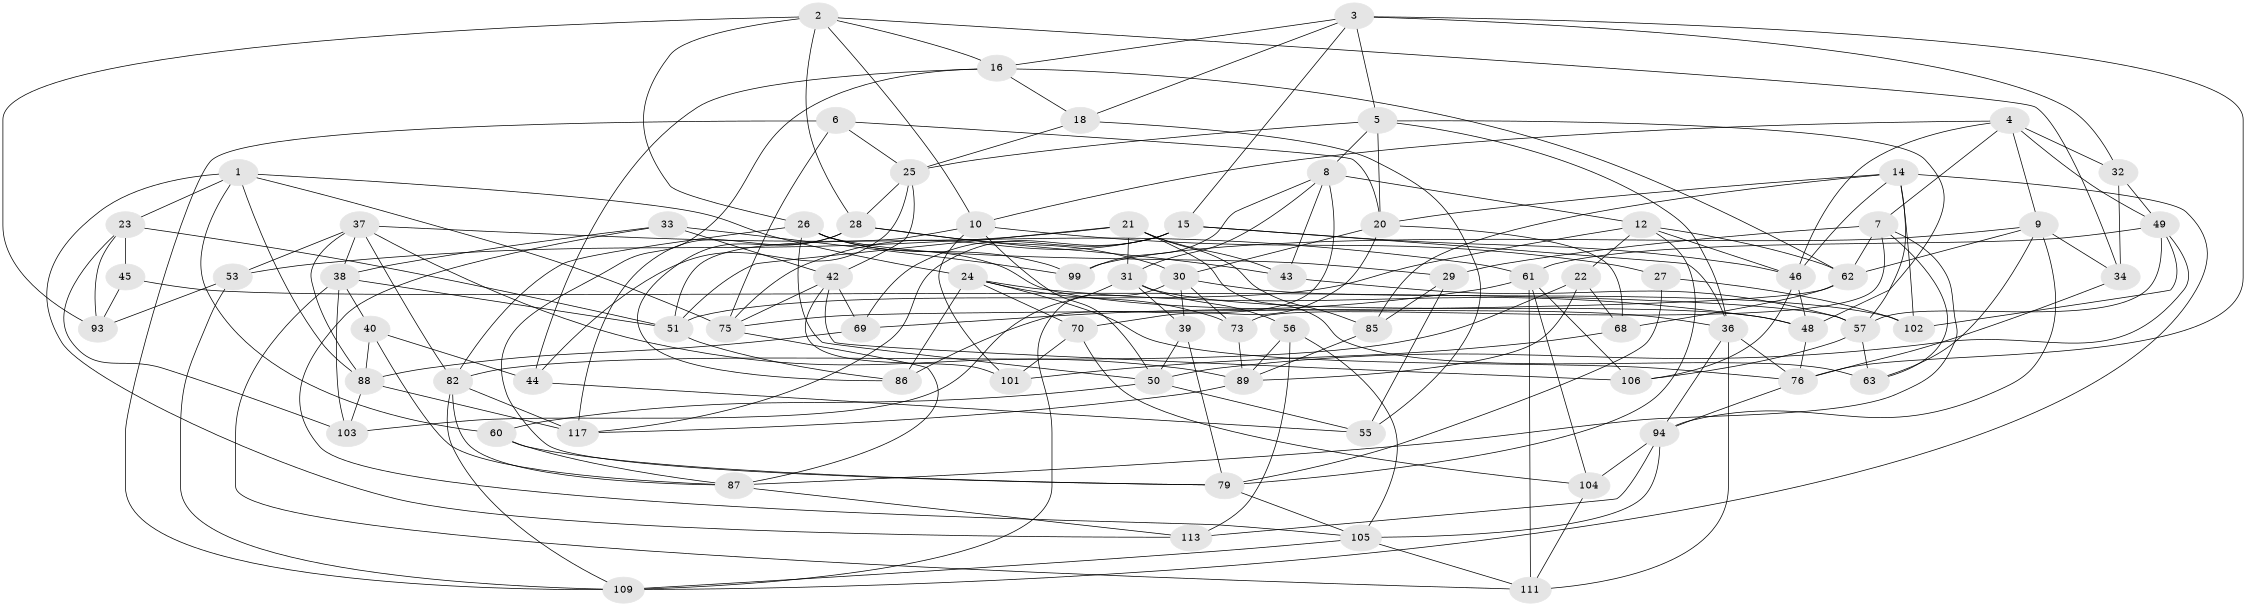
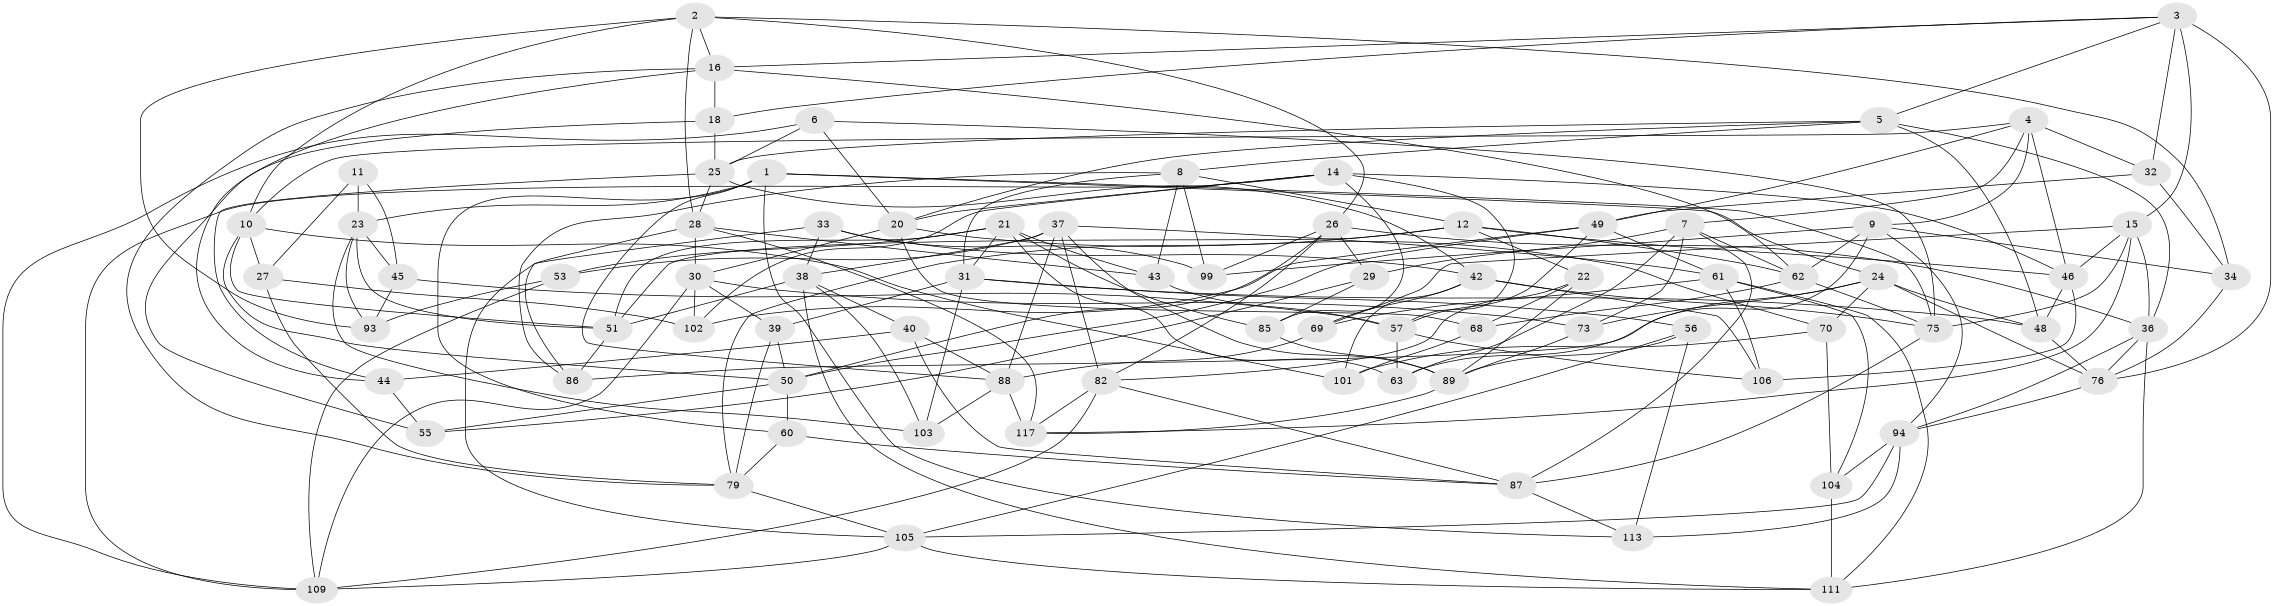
node "11": added
